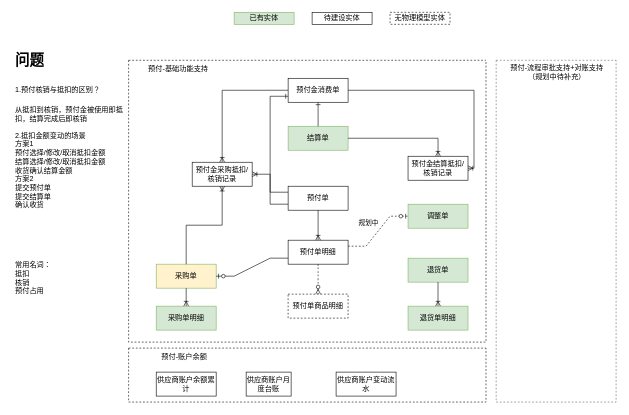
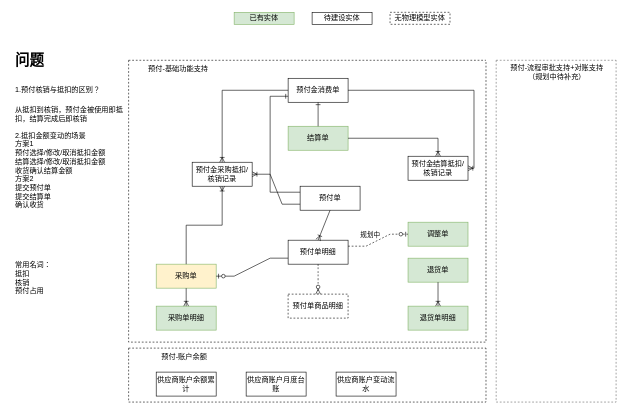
node "预付单": moved (318, 198) -> (330, 198)
node "调整单": moved (438, 216) -> (438, 234)
node "供应商账户月度台账": size 45x24 -> 60x24
